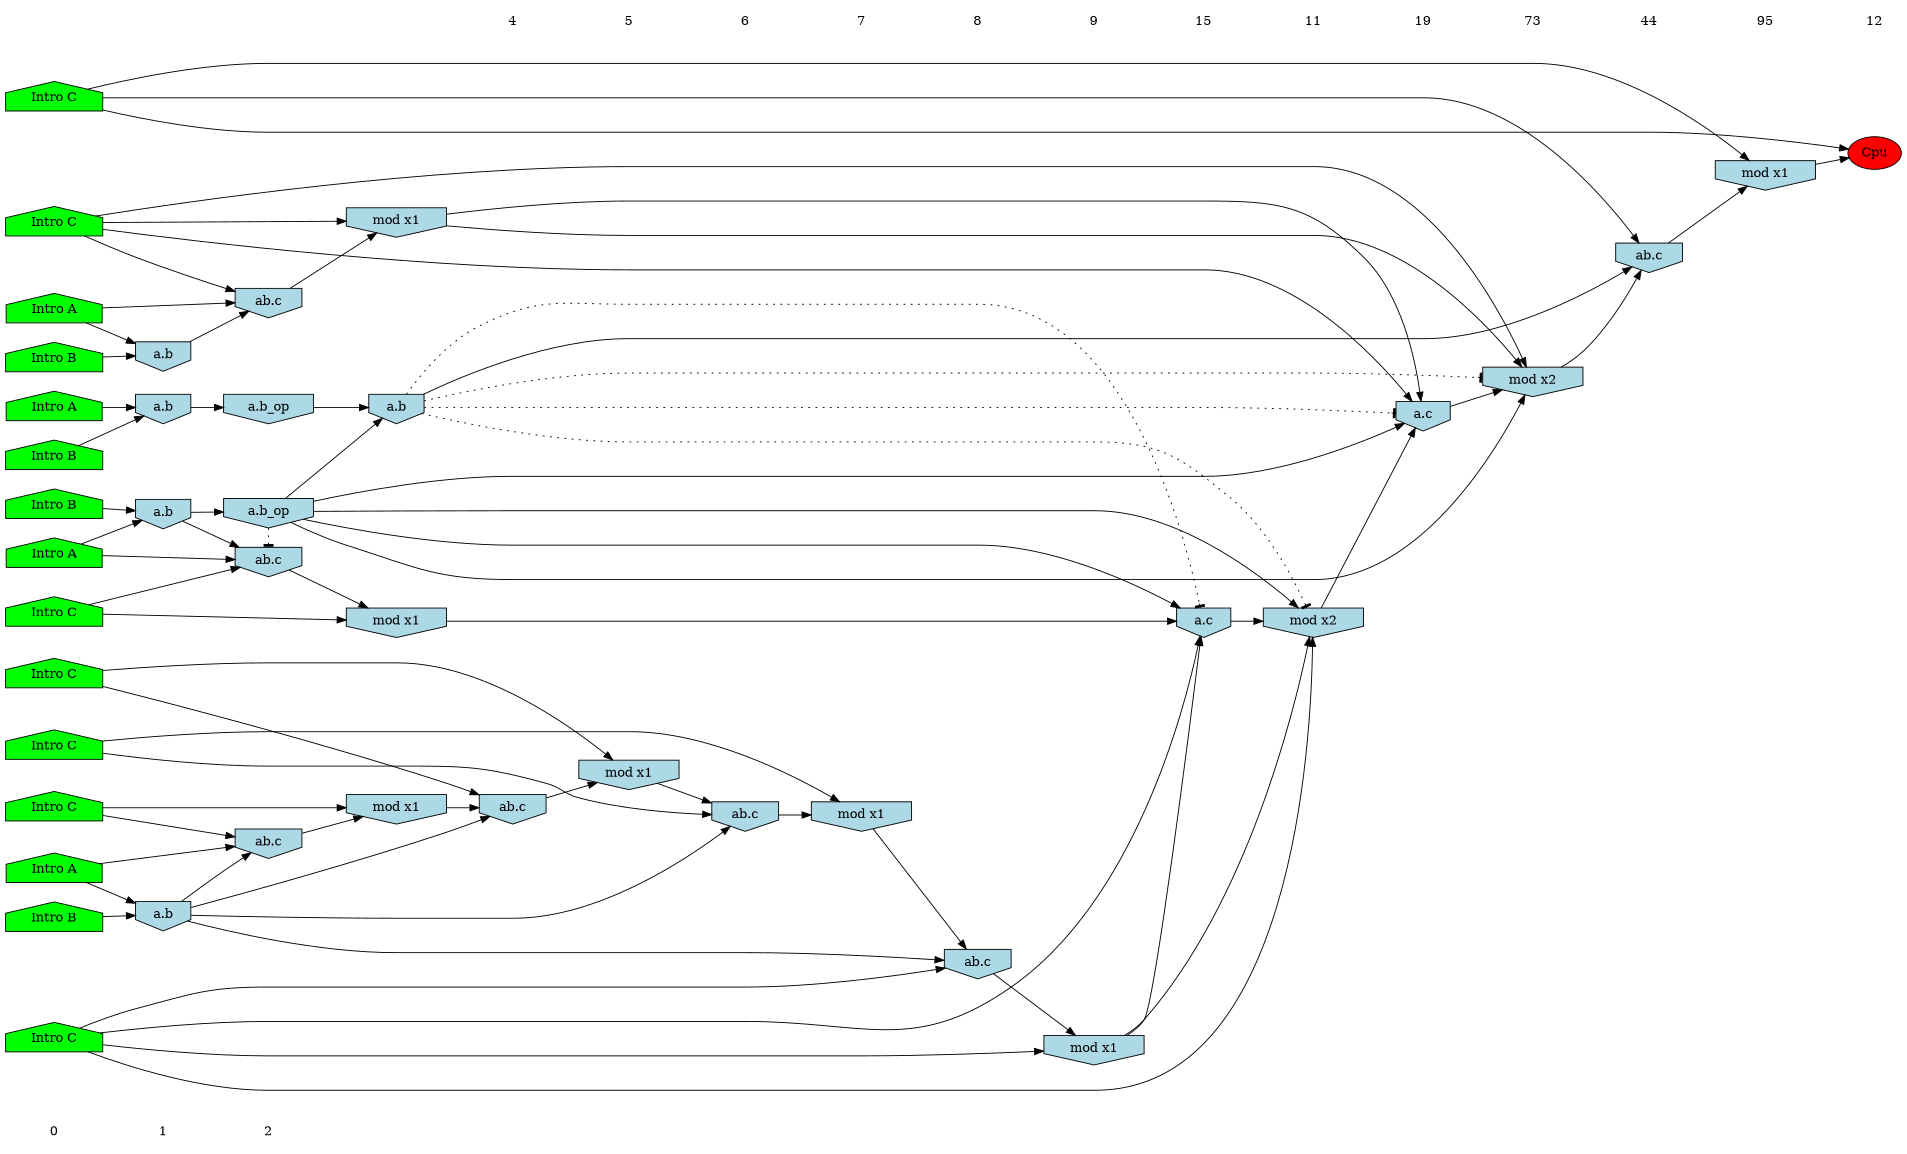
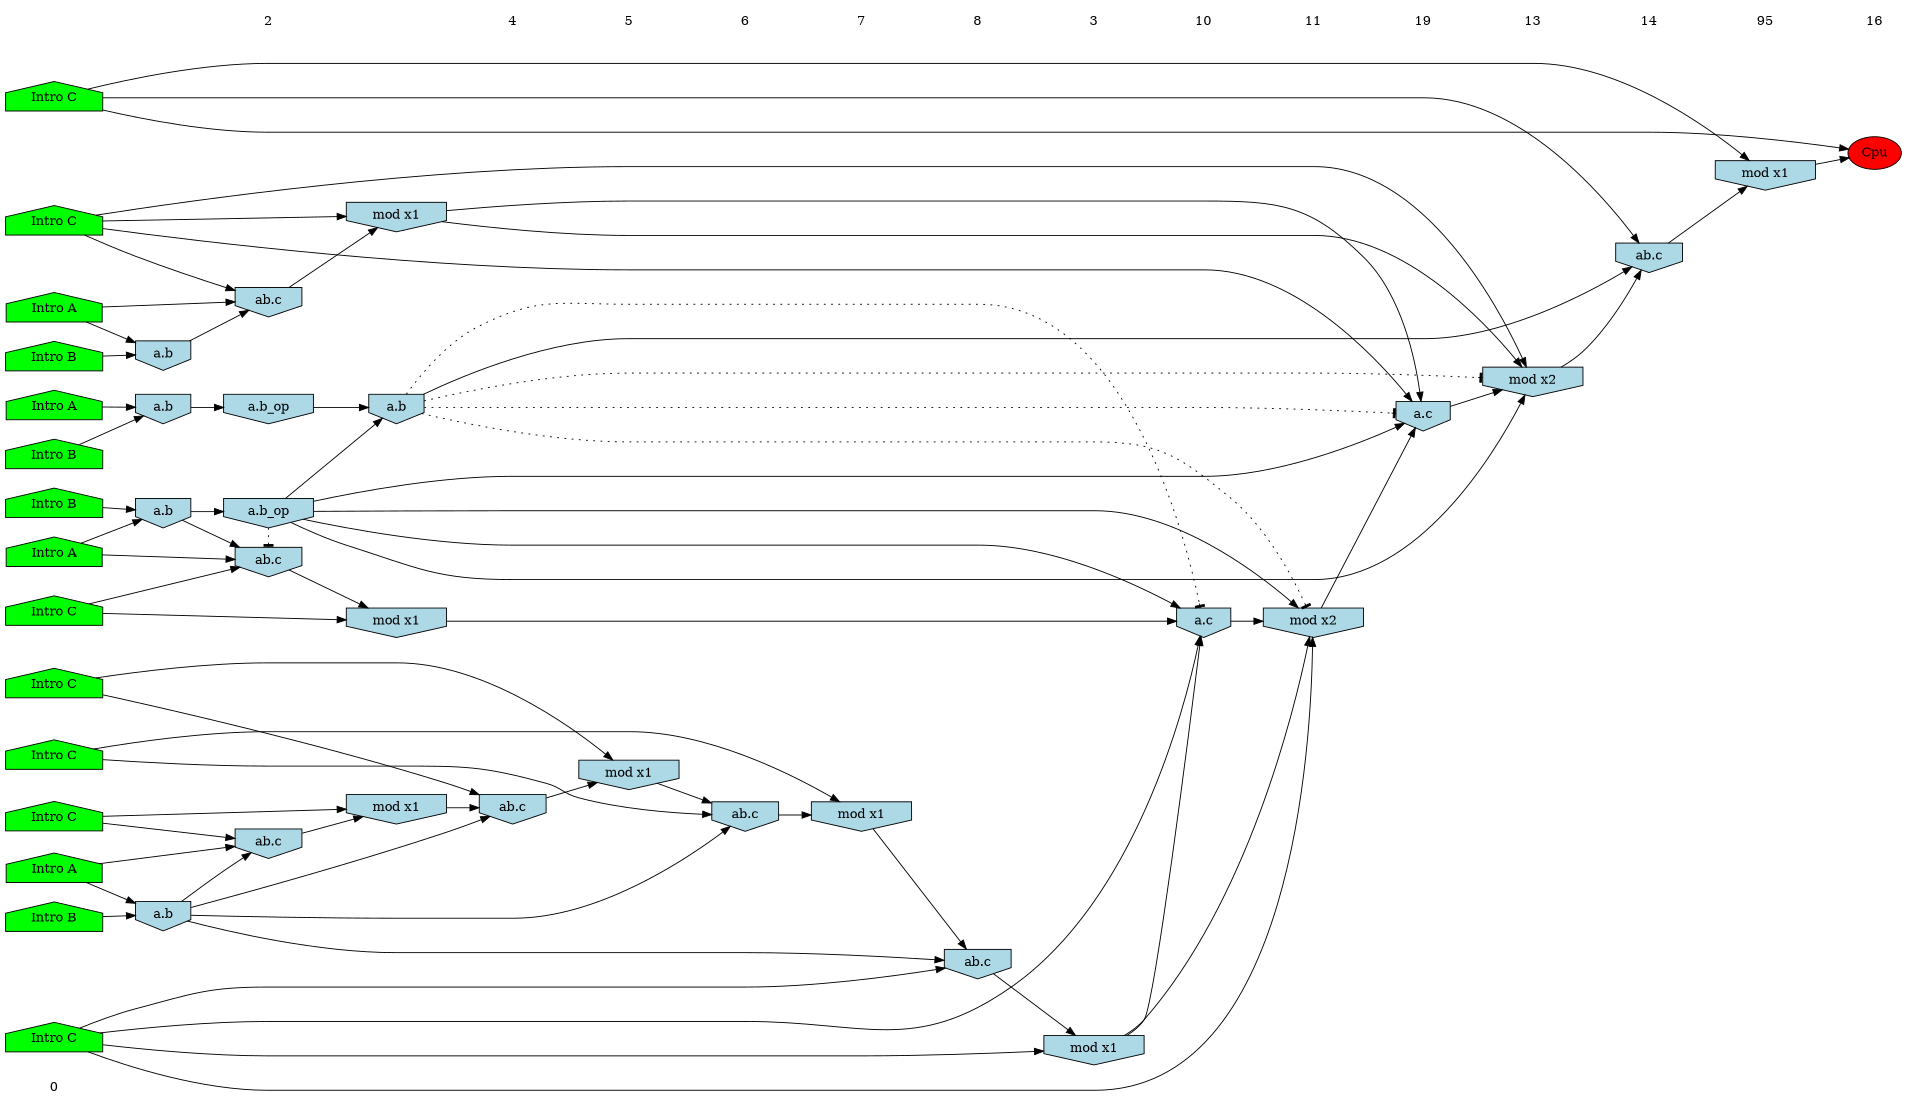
node "9": label "9" -> "3"
node "15": label "15" -> "10"
node "73": label "73" -> "13"
node "44": label "44" -> "14"
node "12": label "12" -> "16"
node "1": removed
